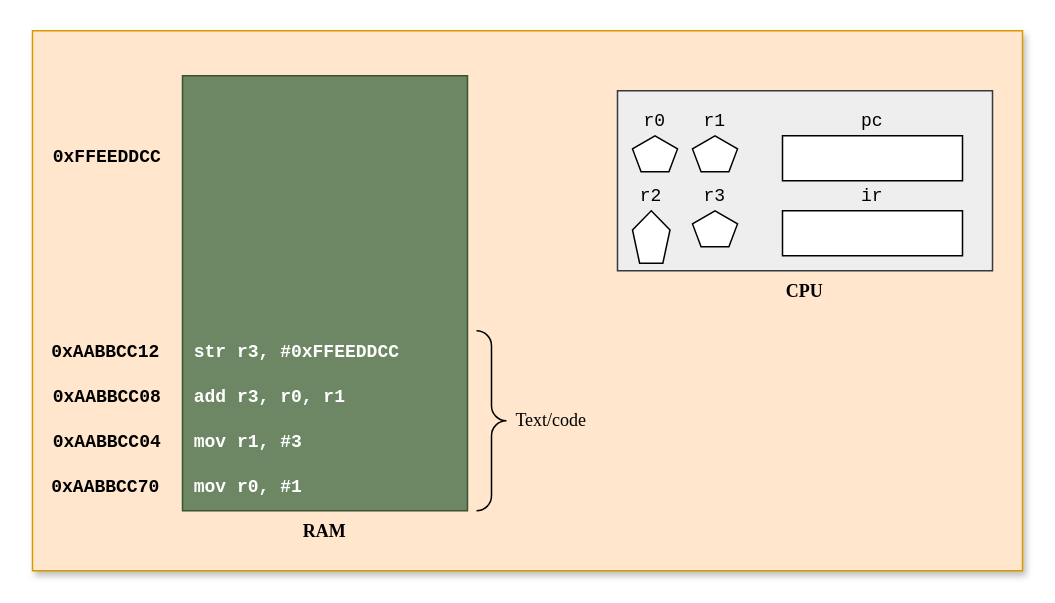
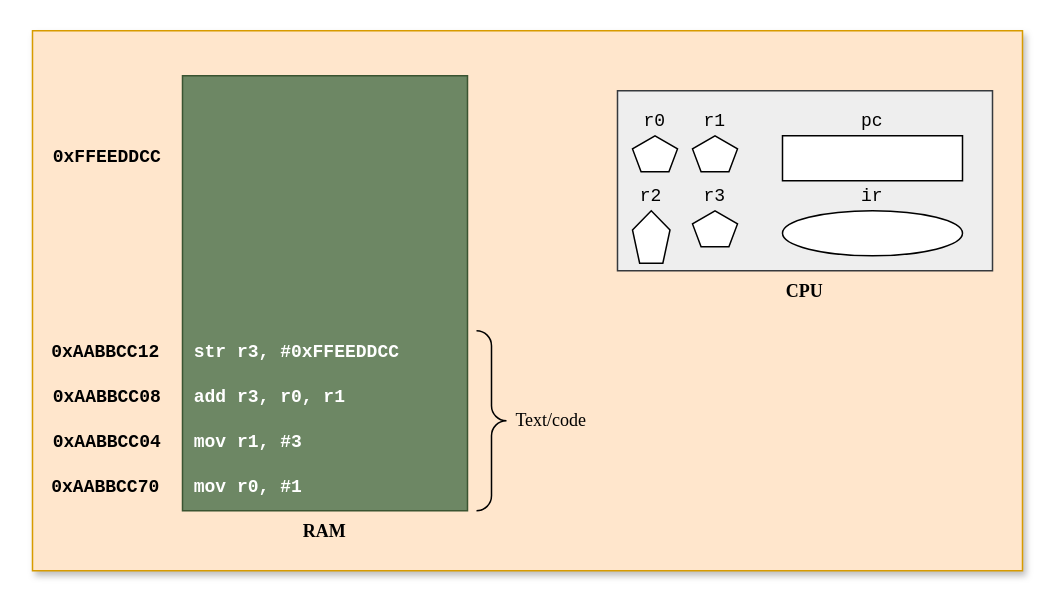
node "ir": shape rectangle -> ellipse
